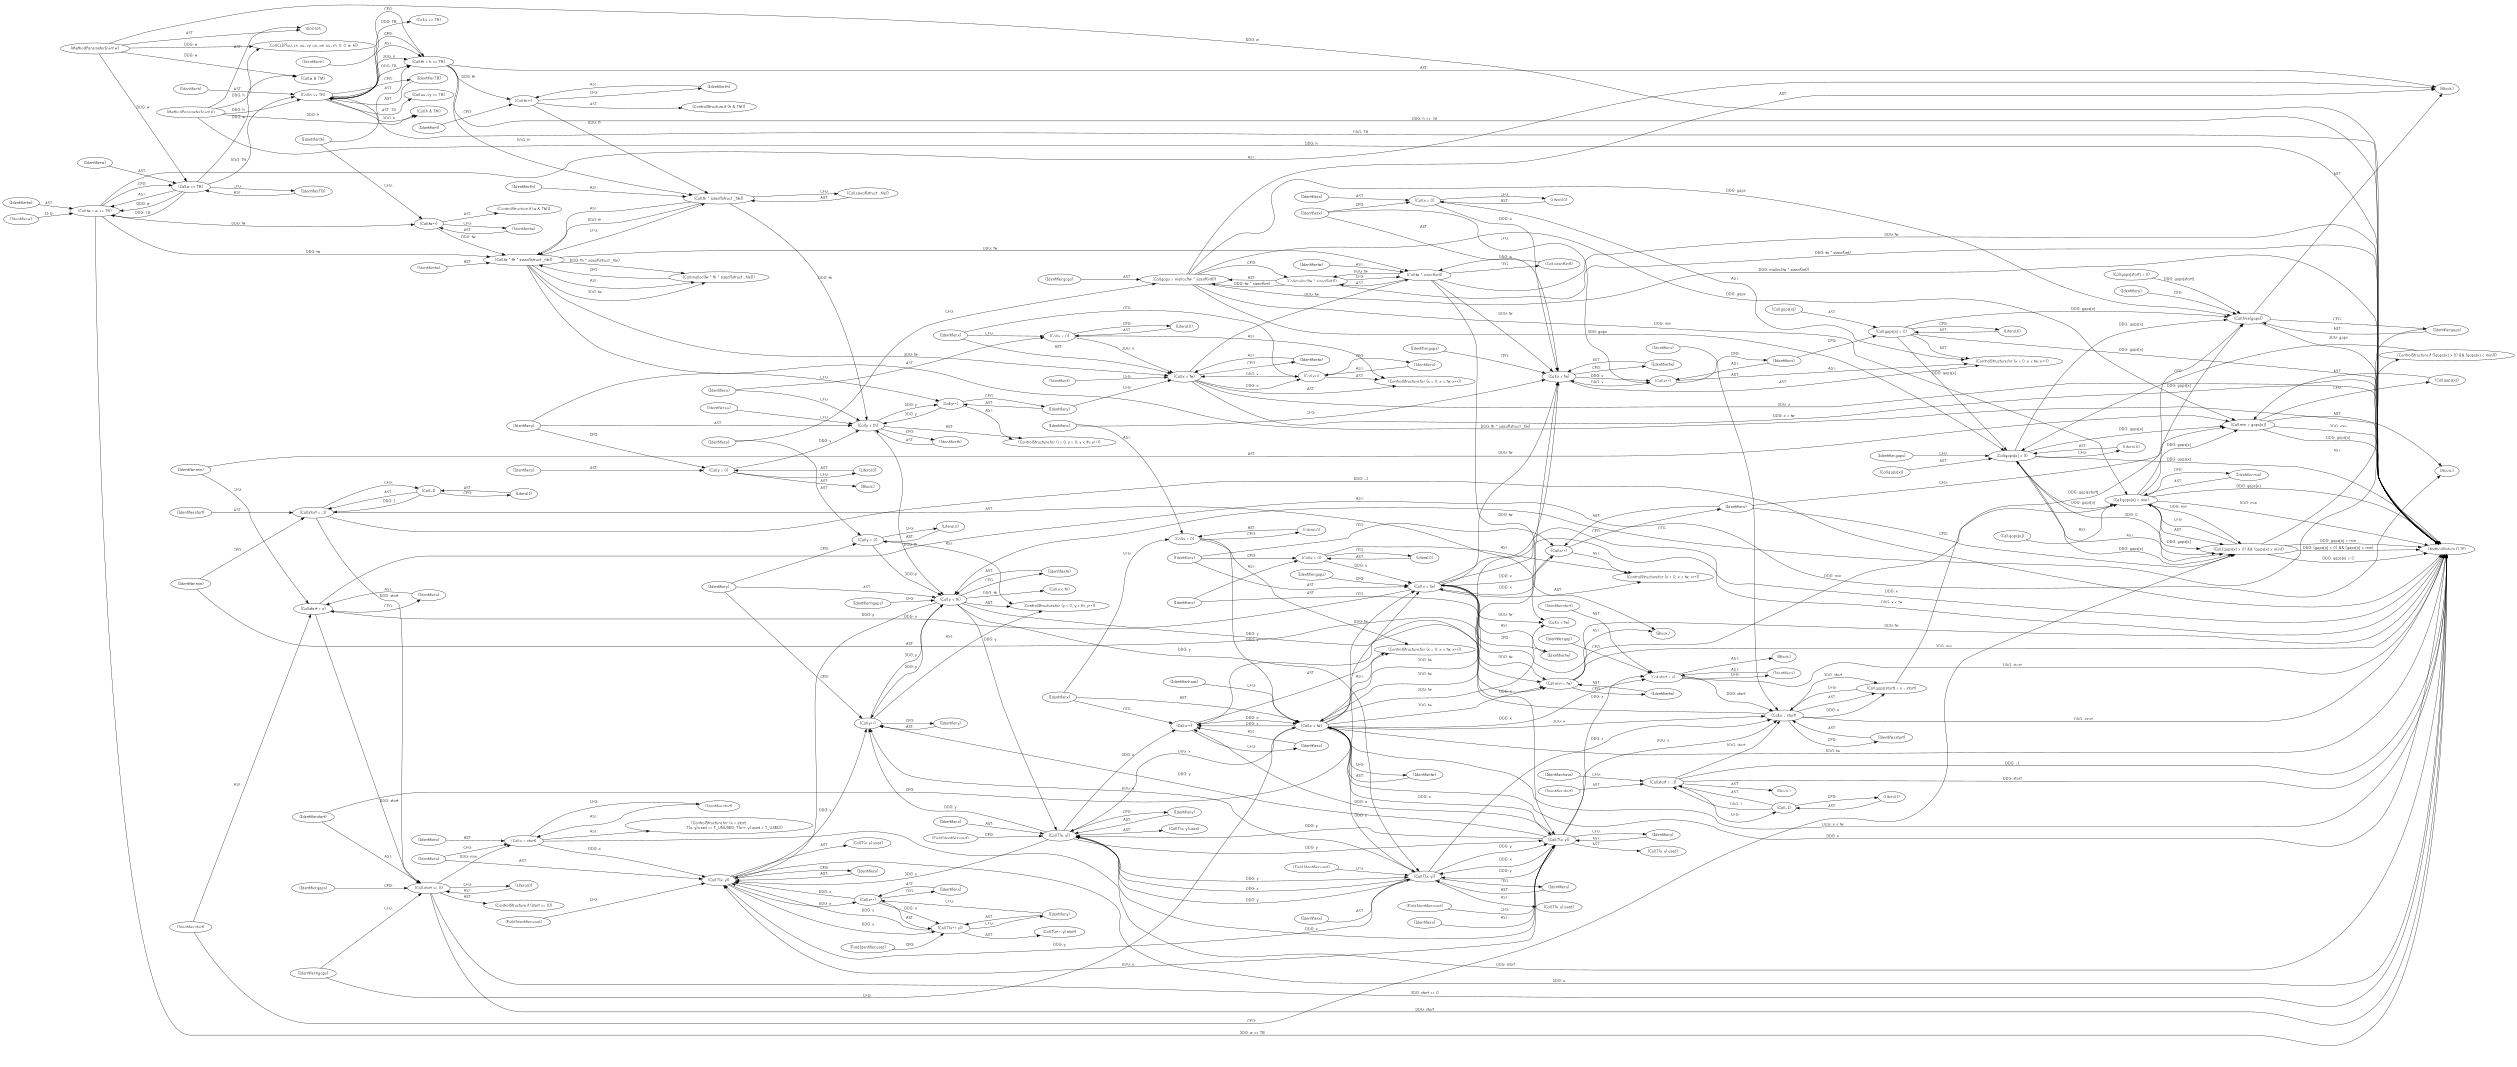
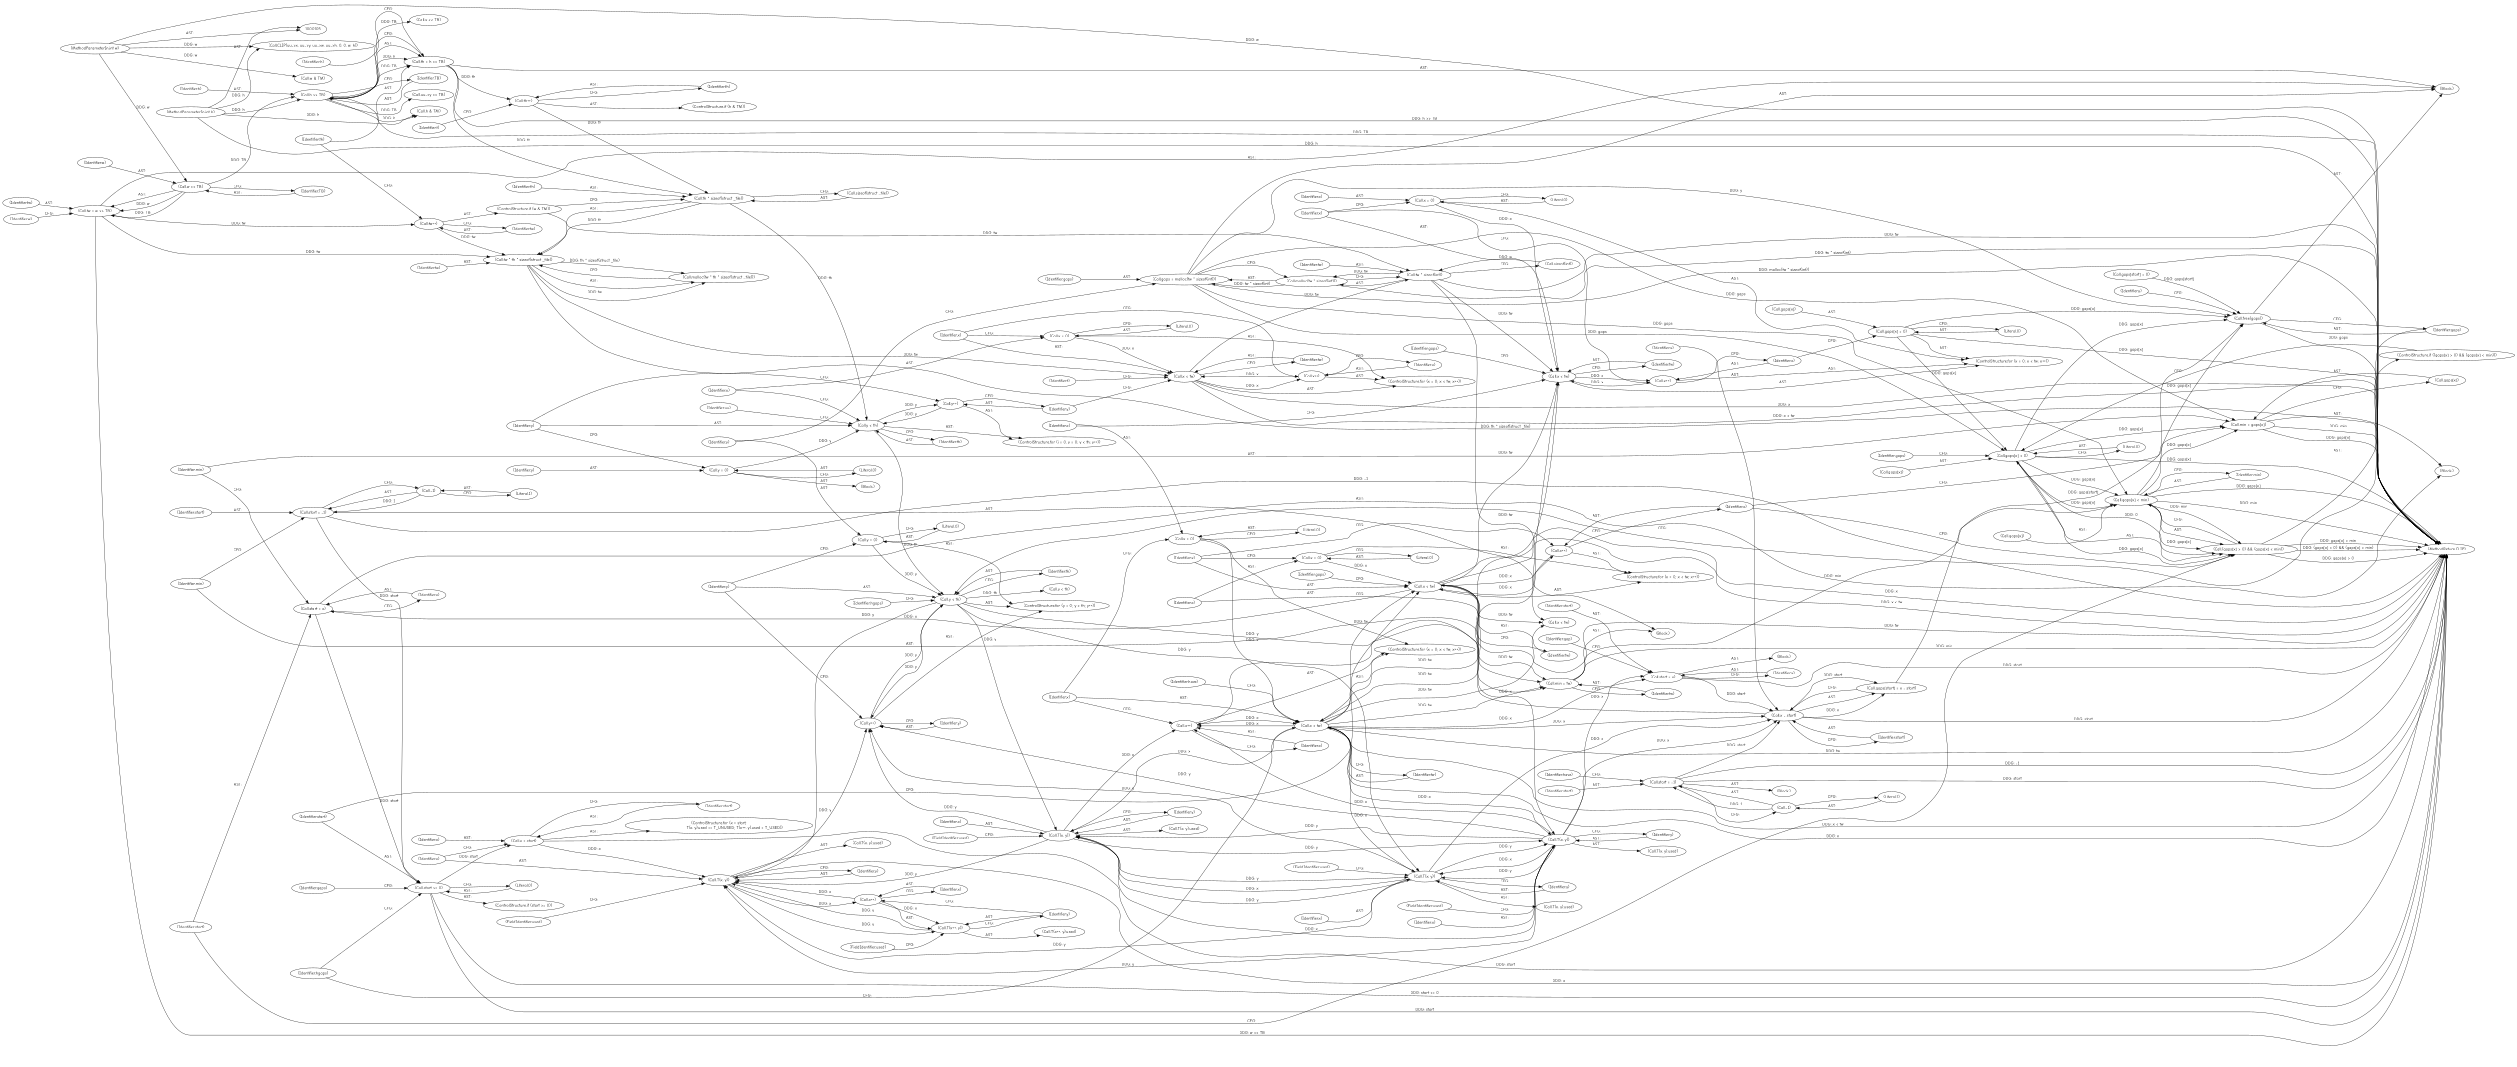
edge "(Call,h >> TB)" -> "(Call,uu->y >> TB)": label "AST: TB" -> "DDG: TB"
edge "(Call,w >> TB)" -> "(Call,w & TM)": removed, label "DDG: w"
edge "(Call,tw = w >> TB)" -> "(Call,w >> TB)": removed, label "CFG:"
edge "(Call,gaps = malloc(tw * sizeof(int)))" -> "(Call,free(gaps))": label "DDG: gaps" -> "DDG: y"
edge "(Call,tw * th * sizeof(struct _tile))" -> "(Call,th * sizeof(struct _tile))": now "(ControlStructure,if (w & TM))" -> "(Call,th * sizeof(struct _tile))"
edge "(Call,tw * th * sizeof(struct _tile))" -> "(Call,tw * sizeof(int))": now "(ControlStructure,if (w & TM))" -> "(Call,tw * sizeof(int))"
edge "(Call,gaps = malloc(tw * sizeof(int)))" -> "(Call,gaps[x] < min)": label "DDG: min" -> "DDG: gaps"
edge "(Call,gaps[x] > 0)" -> "(Call,gaps[x] < min)": added, label "DDG: gaps[x]"
edge "(Call,start >= 0)" -> "(Call,x = start)": label "DDG: min" -> "DDG: start"
node "(Call,T(x++, y).start)": label "(Call,T(x++, y).start)" -> "(Call,T(x++, y).used)"
